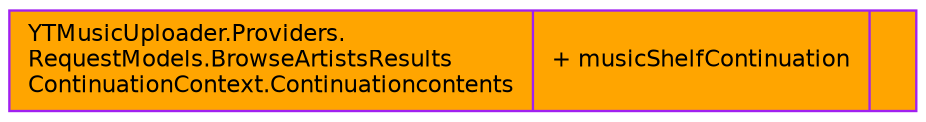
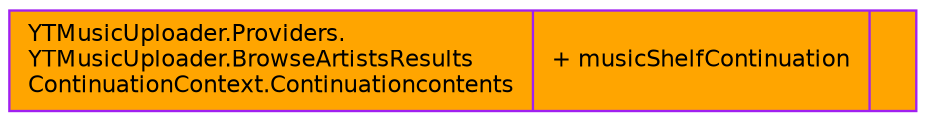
node "YTMusicUploader.Providers.": text "RequestModels.BrowseArtistsResults" -> "YTMusicUploader.BrowseArtistsResults"
